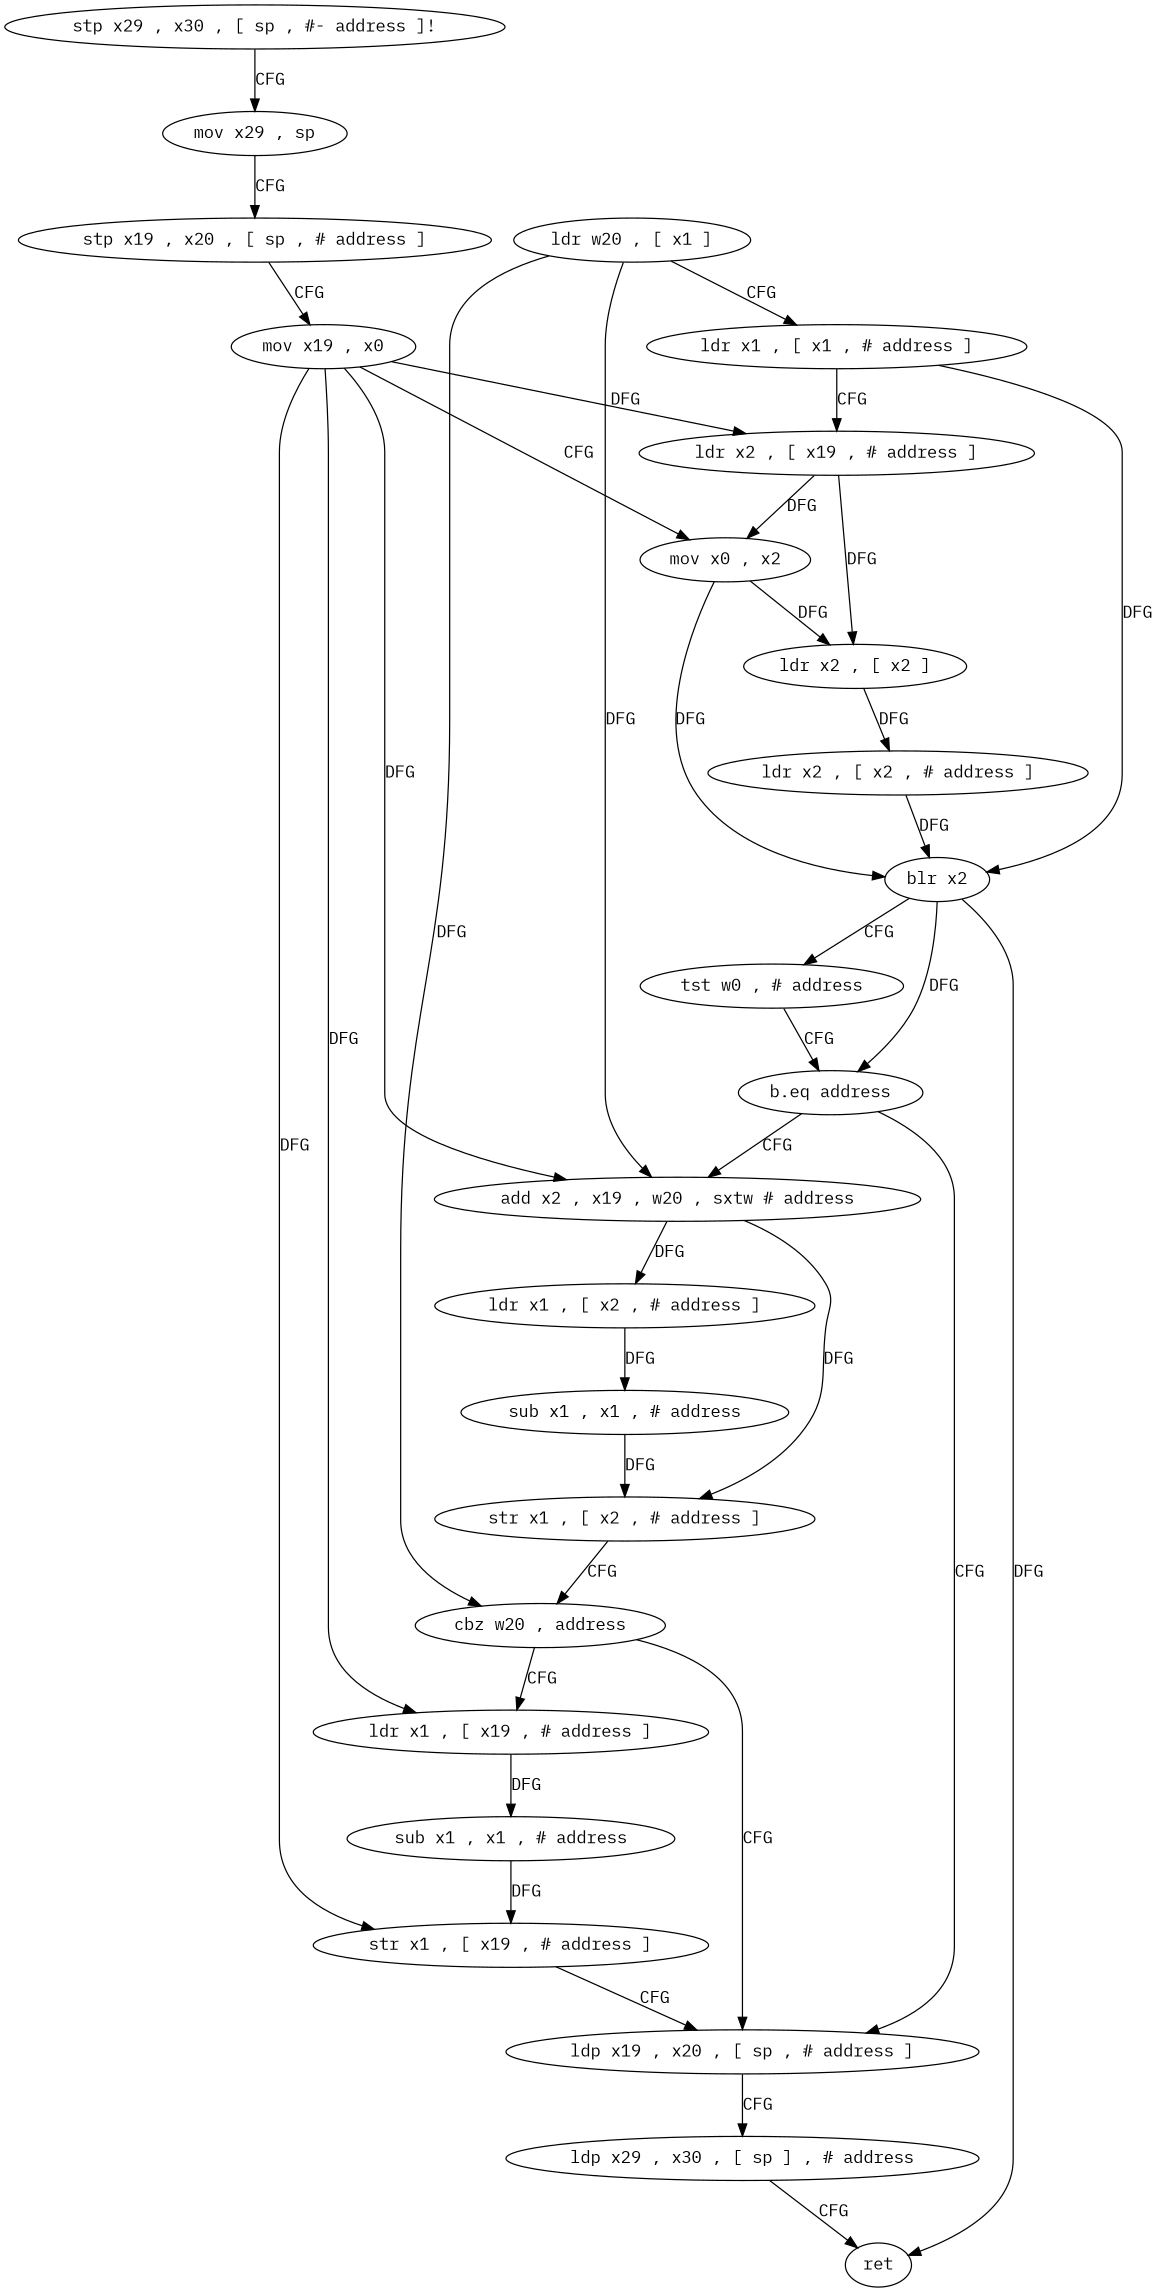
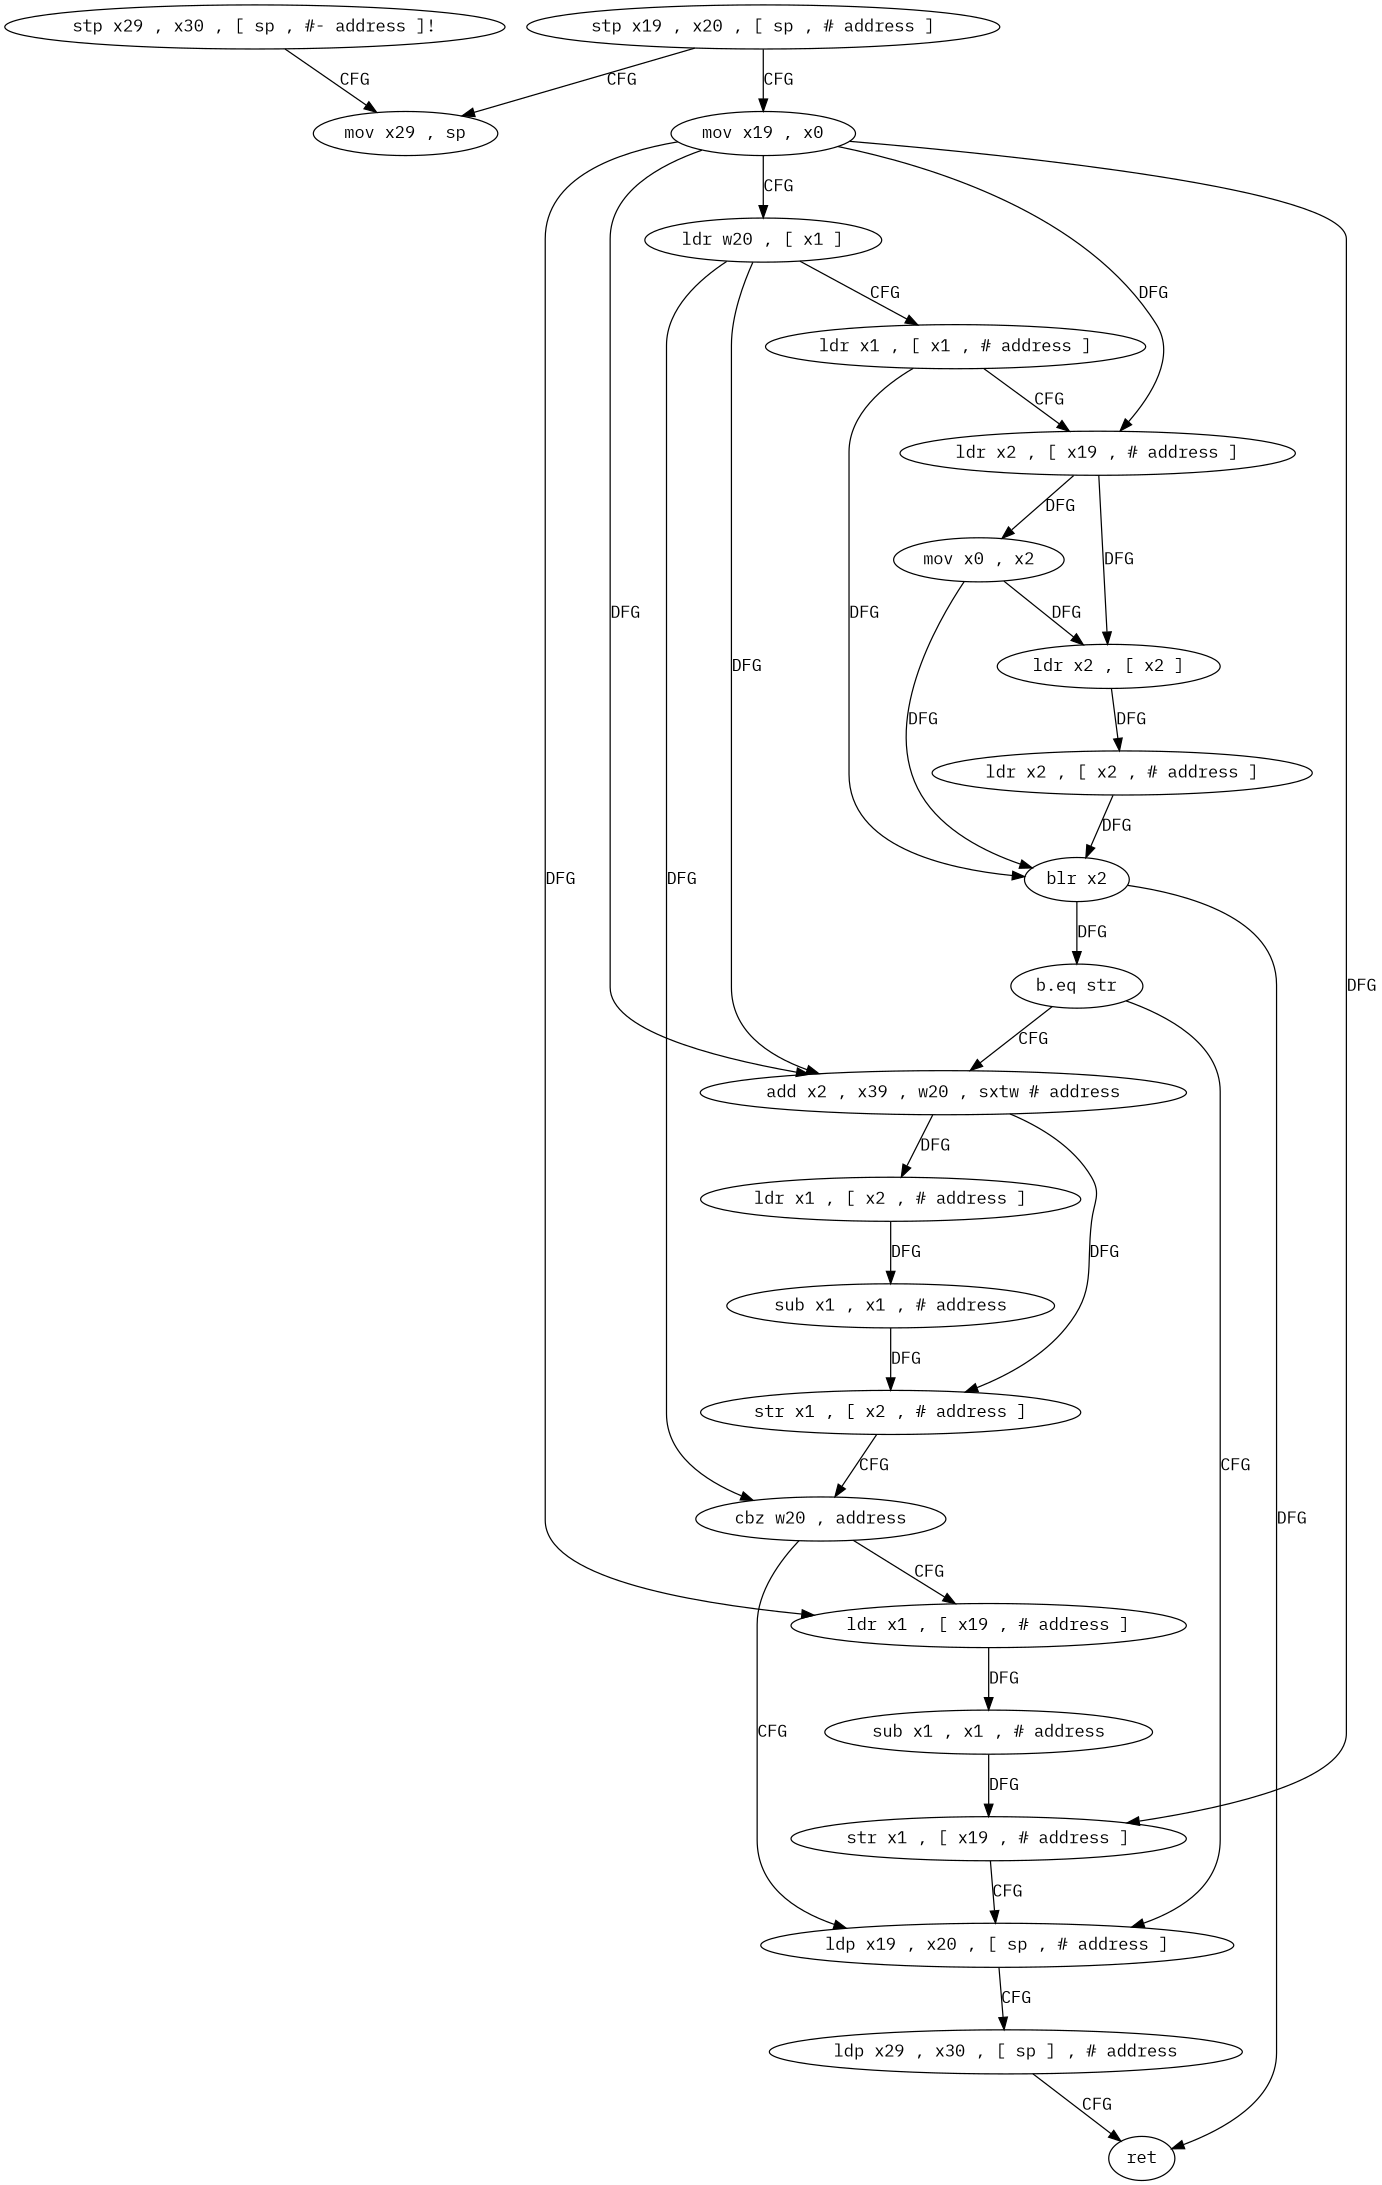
edge "mov x29 , sp" -> "stp x19 , x20 , [ sp , # address ]": reversed
edge "mov x19 , x0" -> "mov x0 , x2": now "mov x19 , x0" -> "ldr w20 , [ x1 ]"
node "tst w0 , # address": removed
node "b.eq address": label "b.eq address" -> "b.eq str"
node "add x2 , x19 , w20 , sxtw # address": label "add x2 , x19 , w20 , sxtw # address" -> "add x2 , x39 , w20 , sxtw # address"
